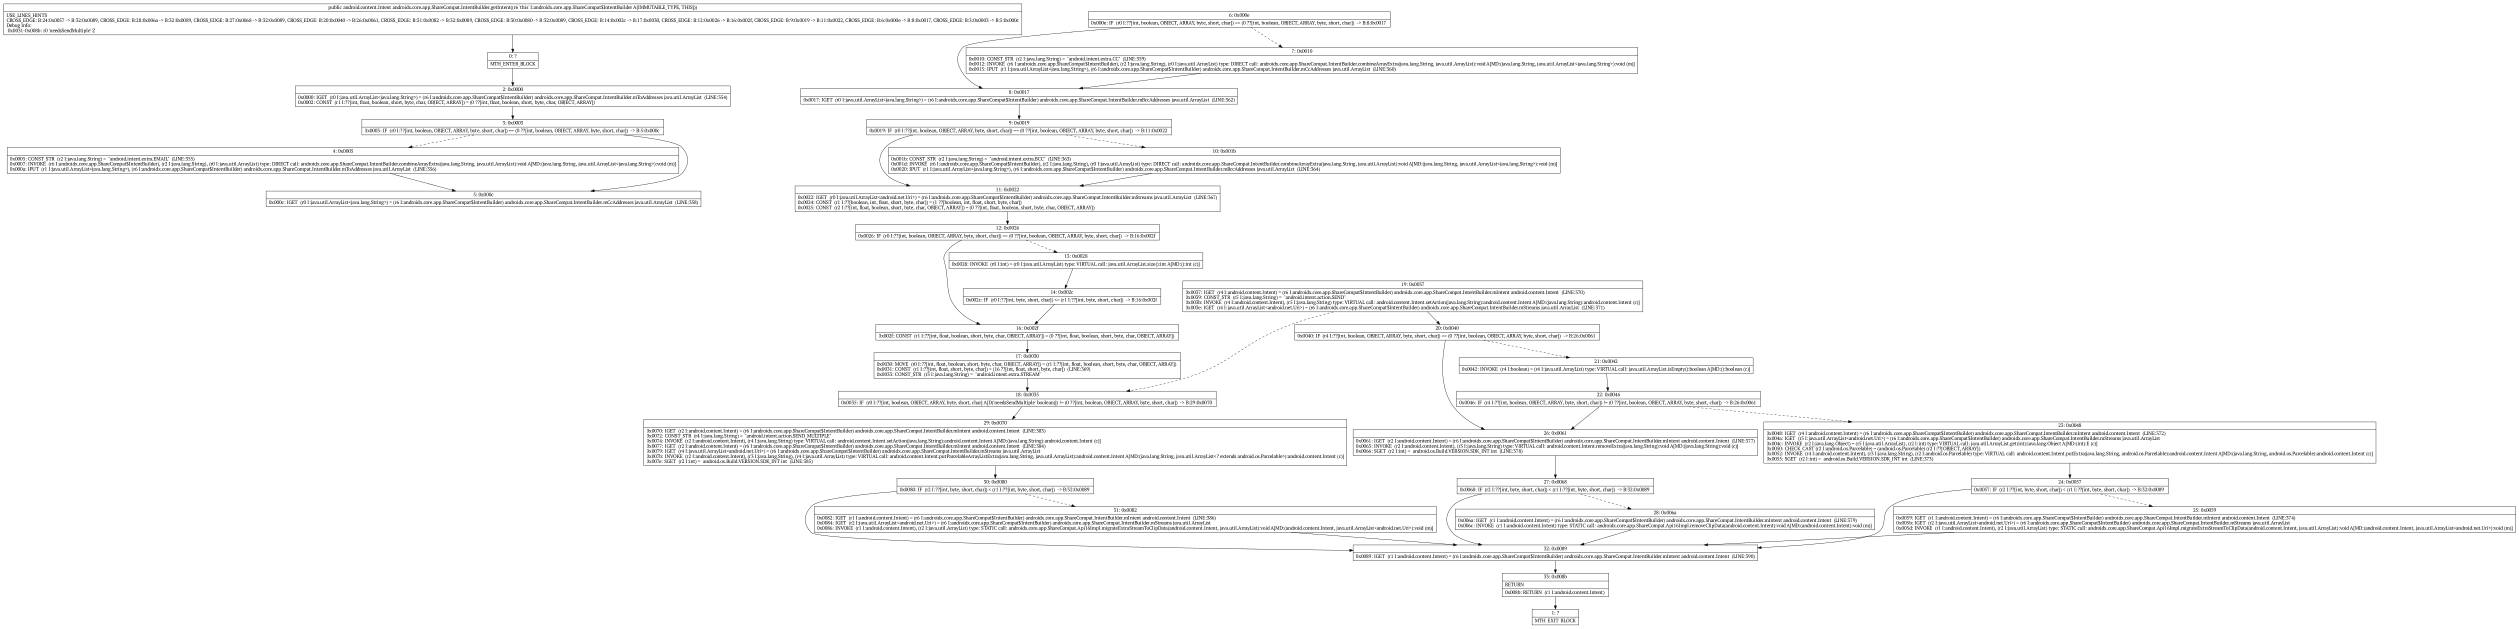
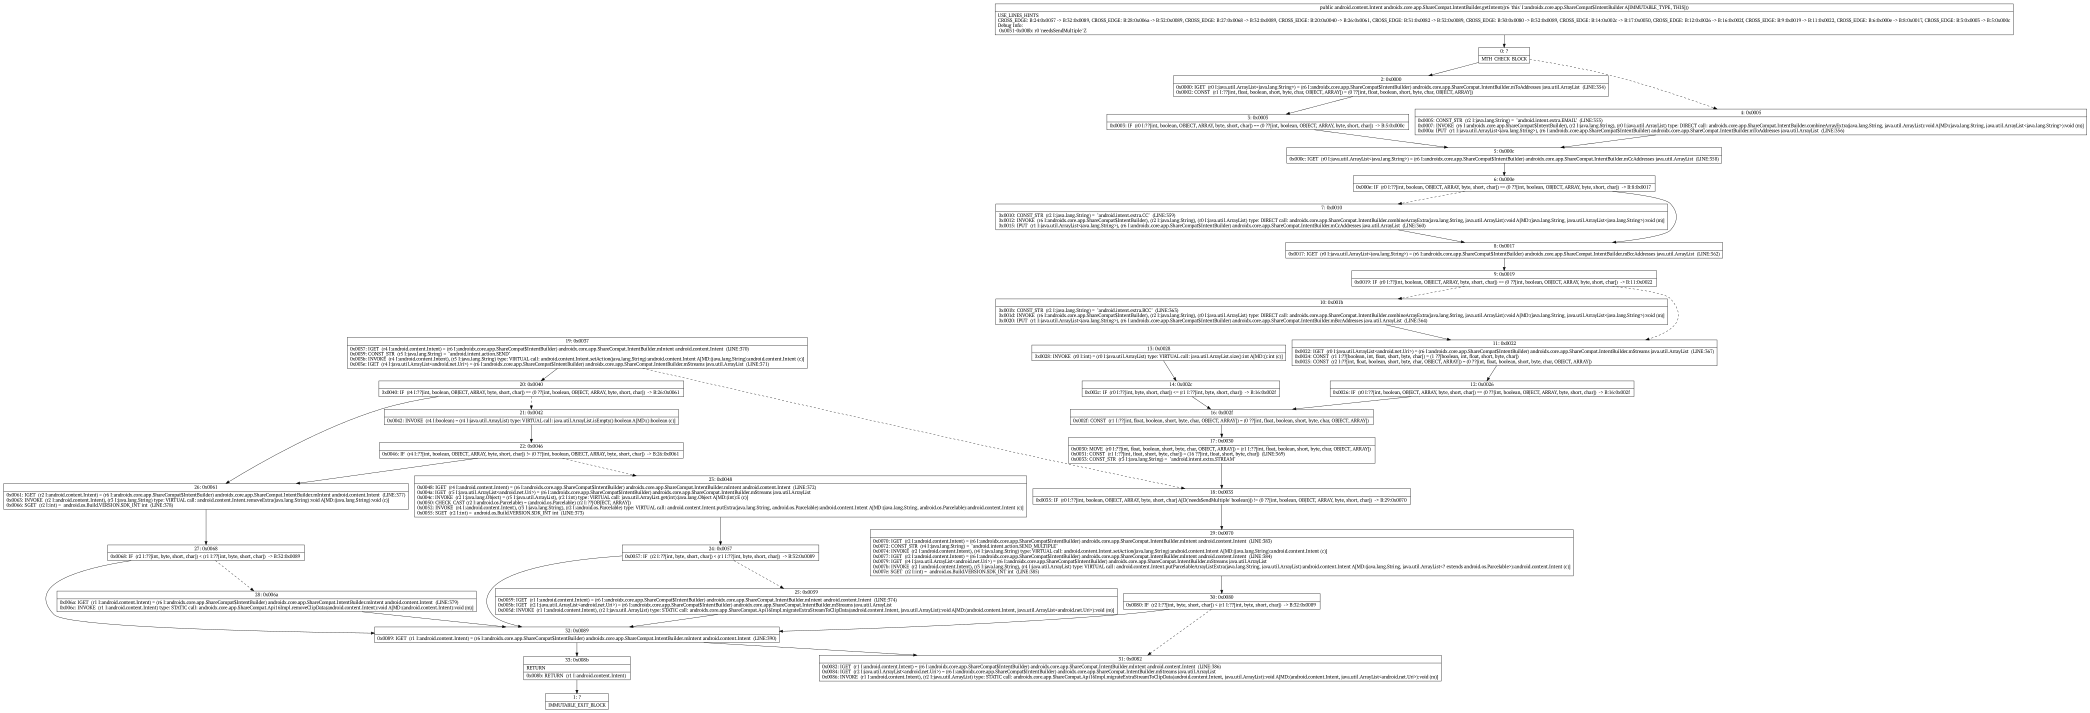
node "0: ?": text "MTH_ENTER_BLOCK" -> "MTH_CHECK_BLOCK"
edge "3: 0x0003" -> "4: 0x0005": now "0: ?" -> "4: 0x0005"
edge "9: 0x0019" -> "11: 0x0022": style solid -> dashed
edge "5: 0x000c" -> "6: 0x000e": added
edge "12: 0x0026" -> "13: 0x0028": removed
edge "31: 0x0082" -> "32: 0x0089": reversed
node "1: ?": text "MTH_EXIT_BLOCK" -> "IMMUTABLE_EXIT_BLOCK"
